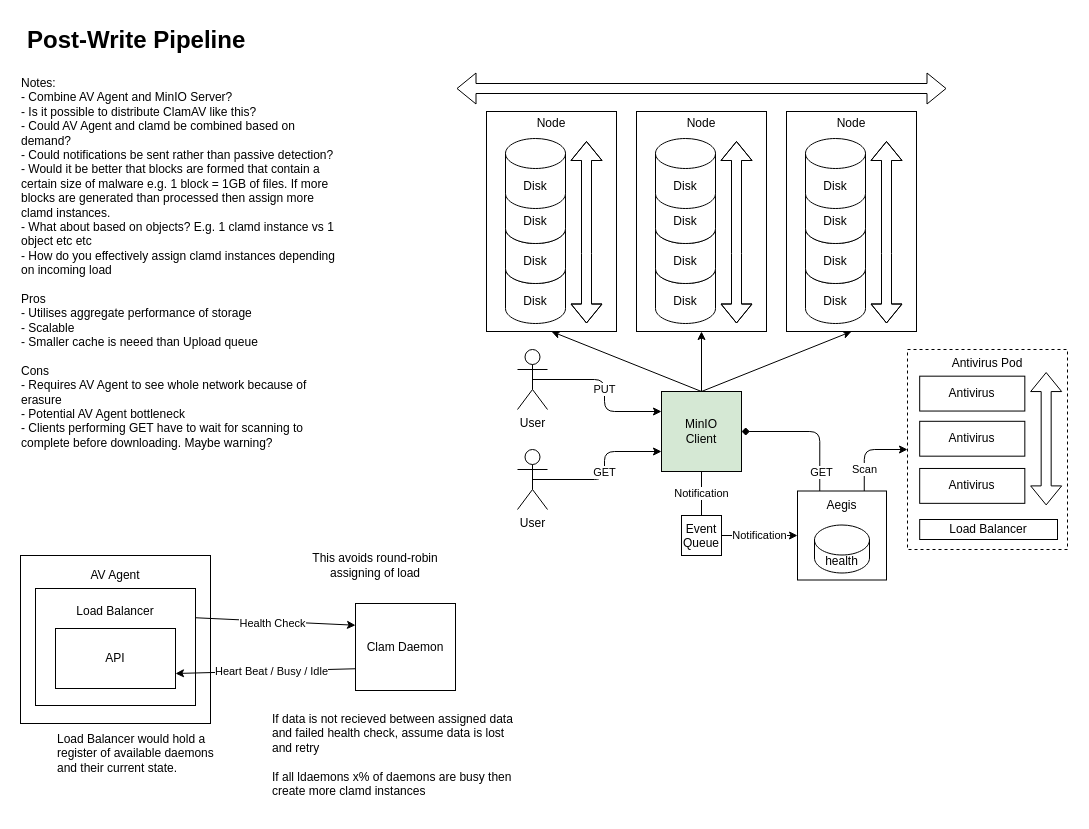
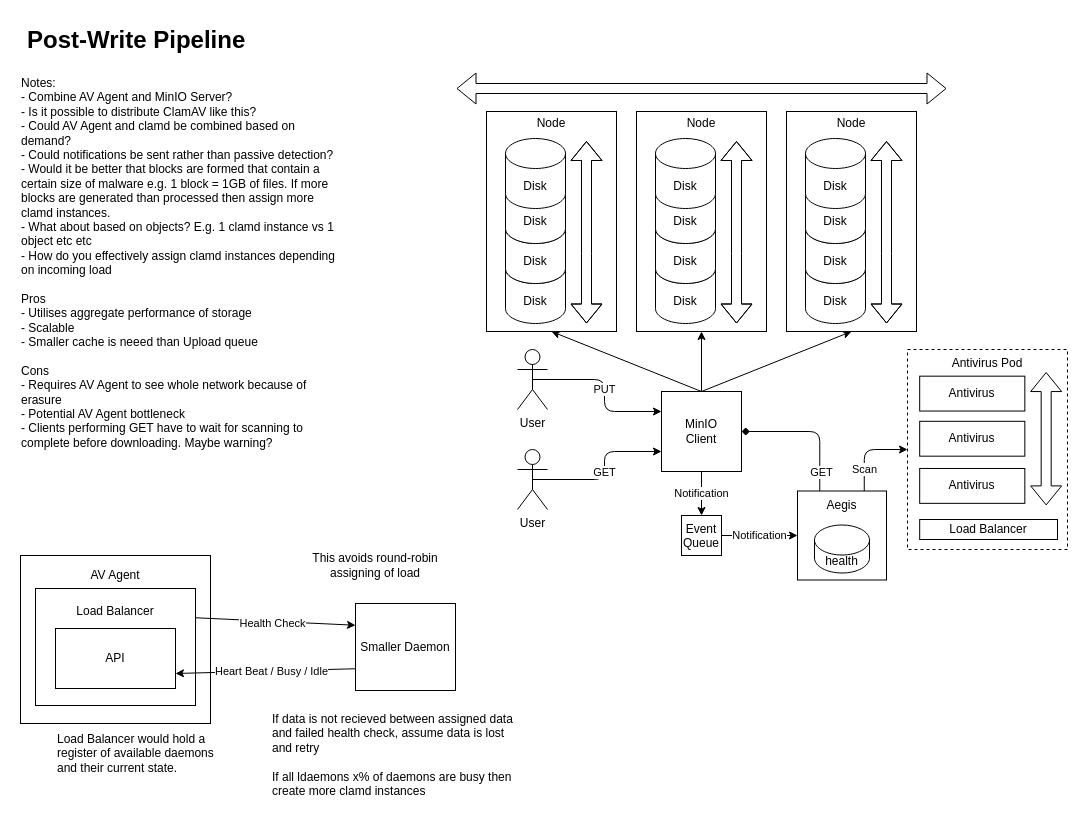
node "MinIO Client": fillcolor #d5e8d4 -> #ffffff
edge "MinIO Client" -- "Event Queue": arrowhead none -> classic
node "Clam Daemon": label "Clam Daemon" -> "Smaller Daemon"
